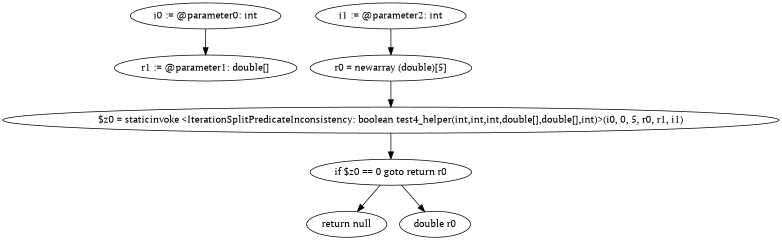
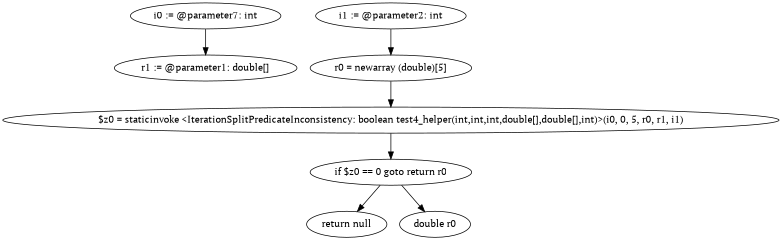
node "i0 := @parameter0: int": label "i0 := @parameter0: int" -> "i0 := @parameter7: int"
